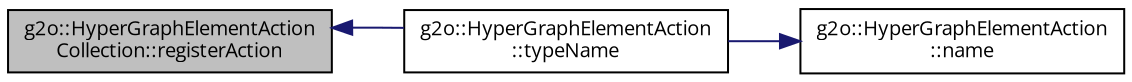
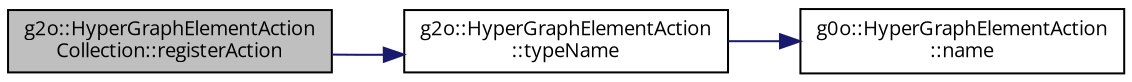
edge "g2o::HyperGraphElementAction ::typeName" -> "g2o::HyperGraphElementAction Collection::registerAction": reversed
node "g2o::HyperGraphElementAction ::name": label "g2o::HyperGraphElementAction ::name" -> "g0o::HyperGraphElementAction ::name"
